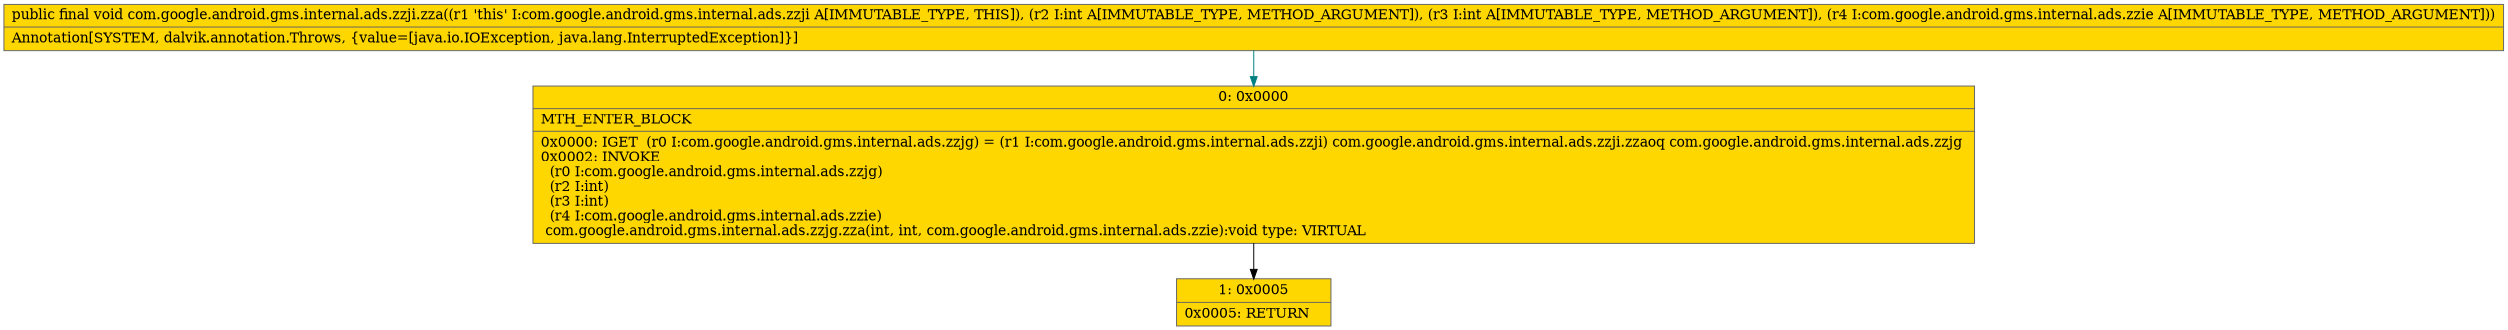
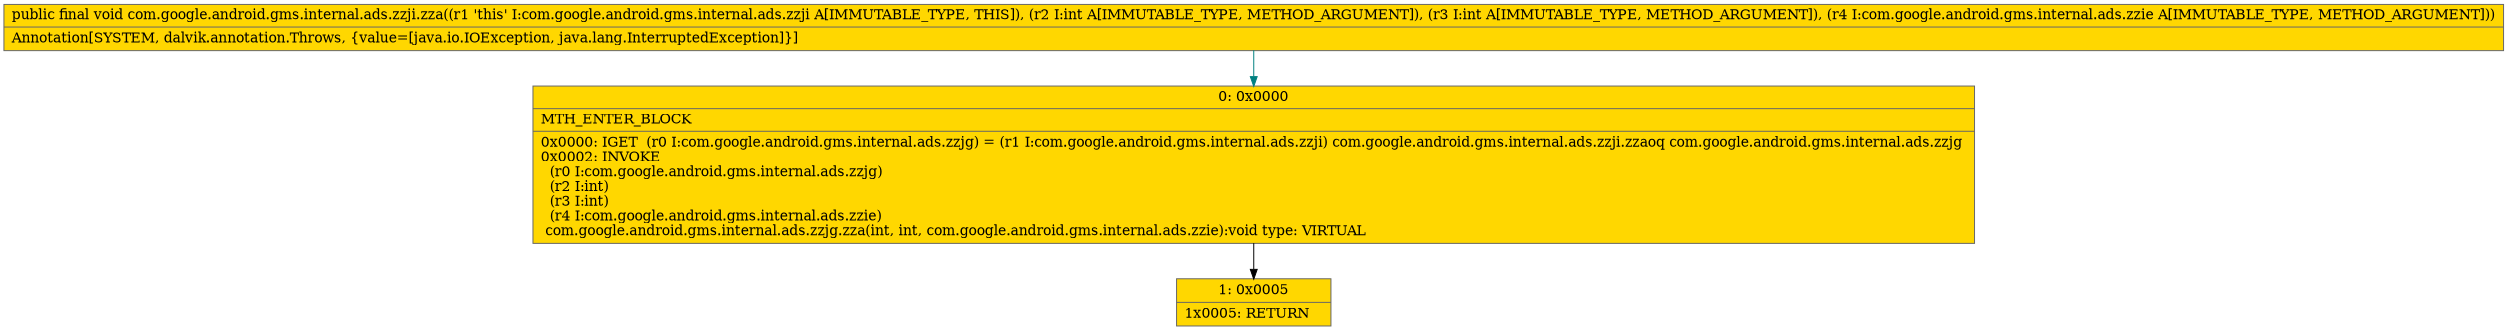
node "1: 0x0005": text "0x0005: RETURN" -> "1x0005: RETURN"
